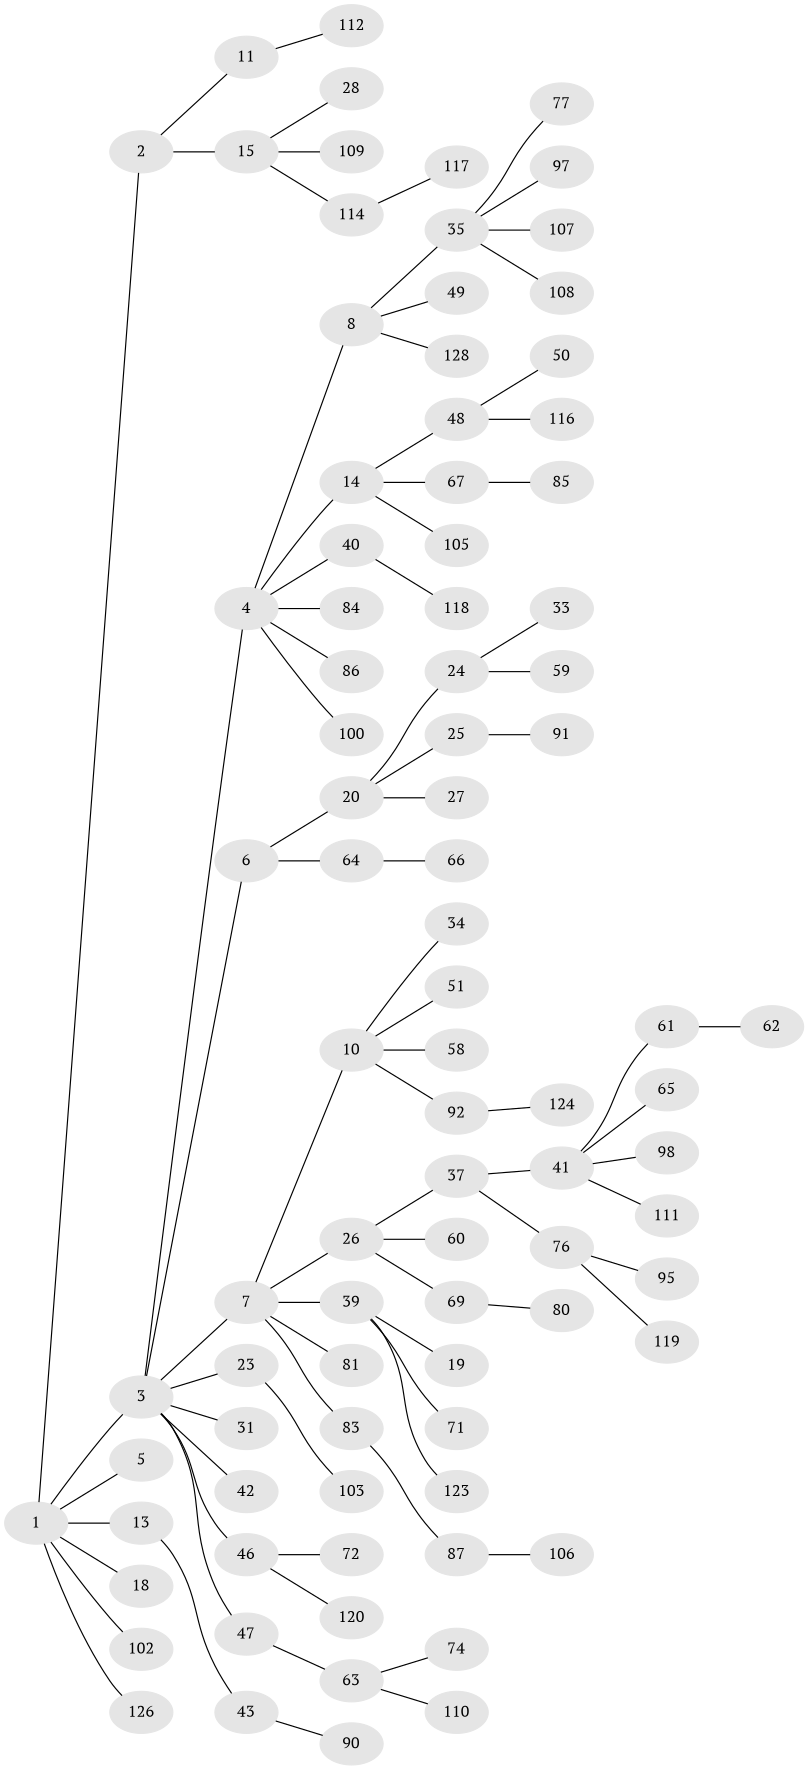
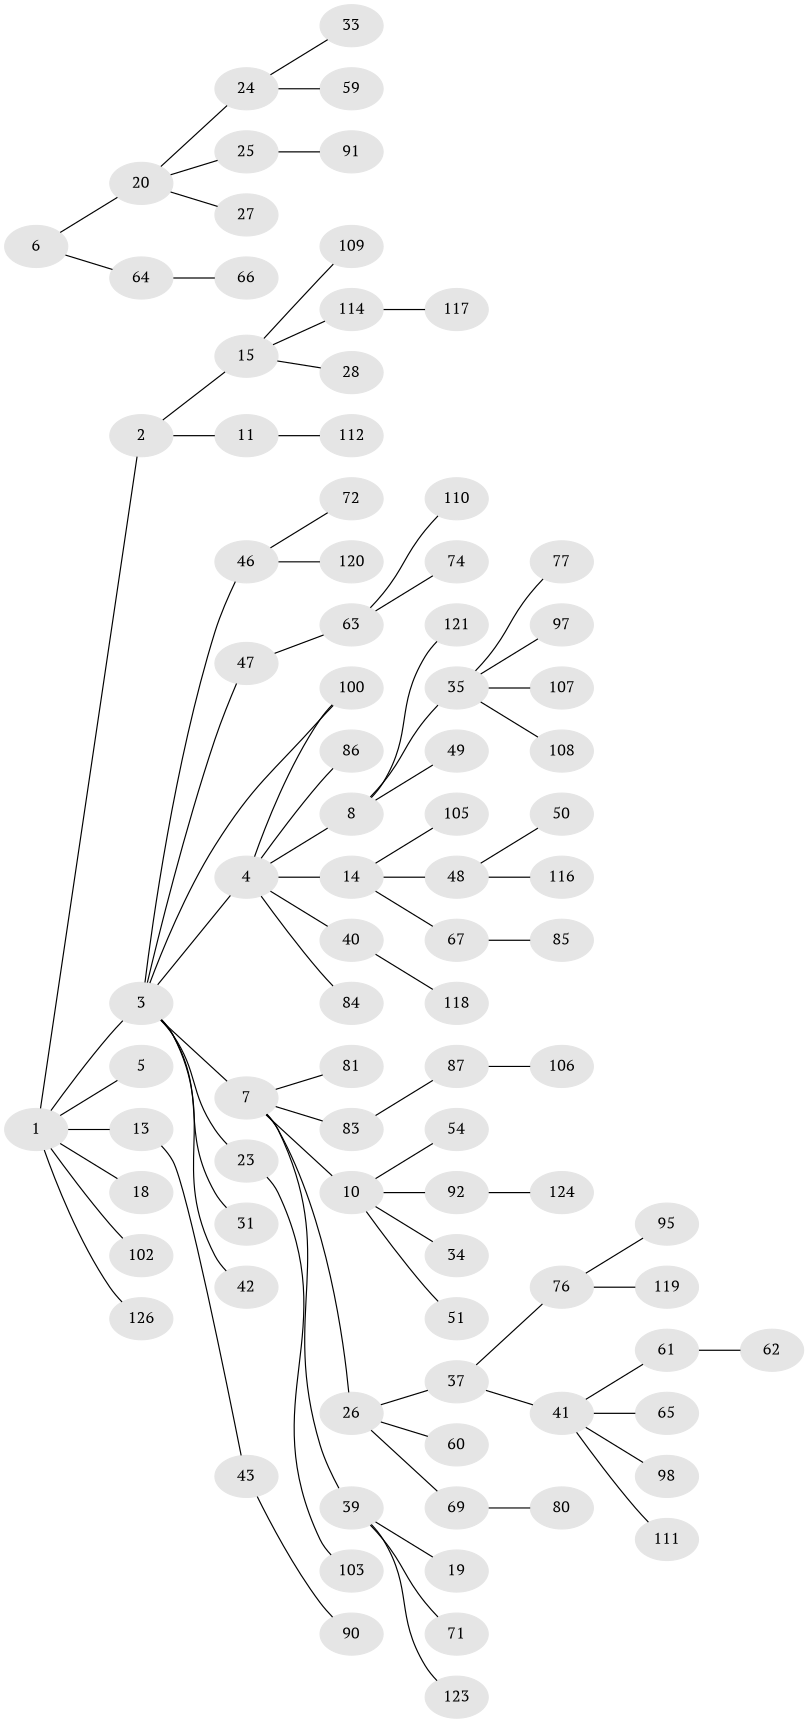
node "128": label "128" -> "121"
node "58": label "58" -> "54"
edge "6" -- "3": now "100" -- "3"
